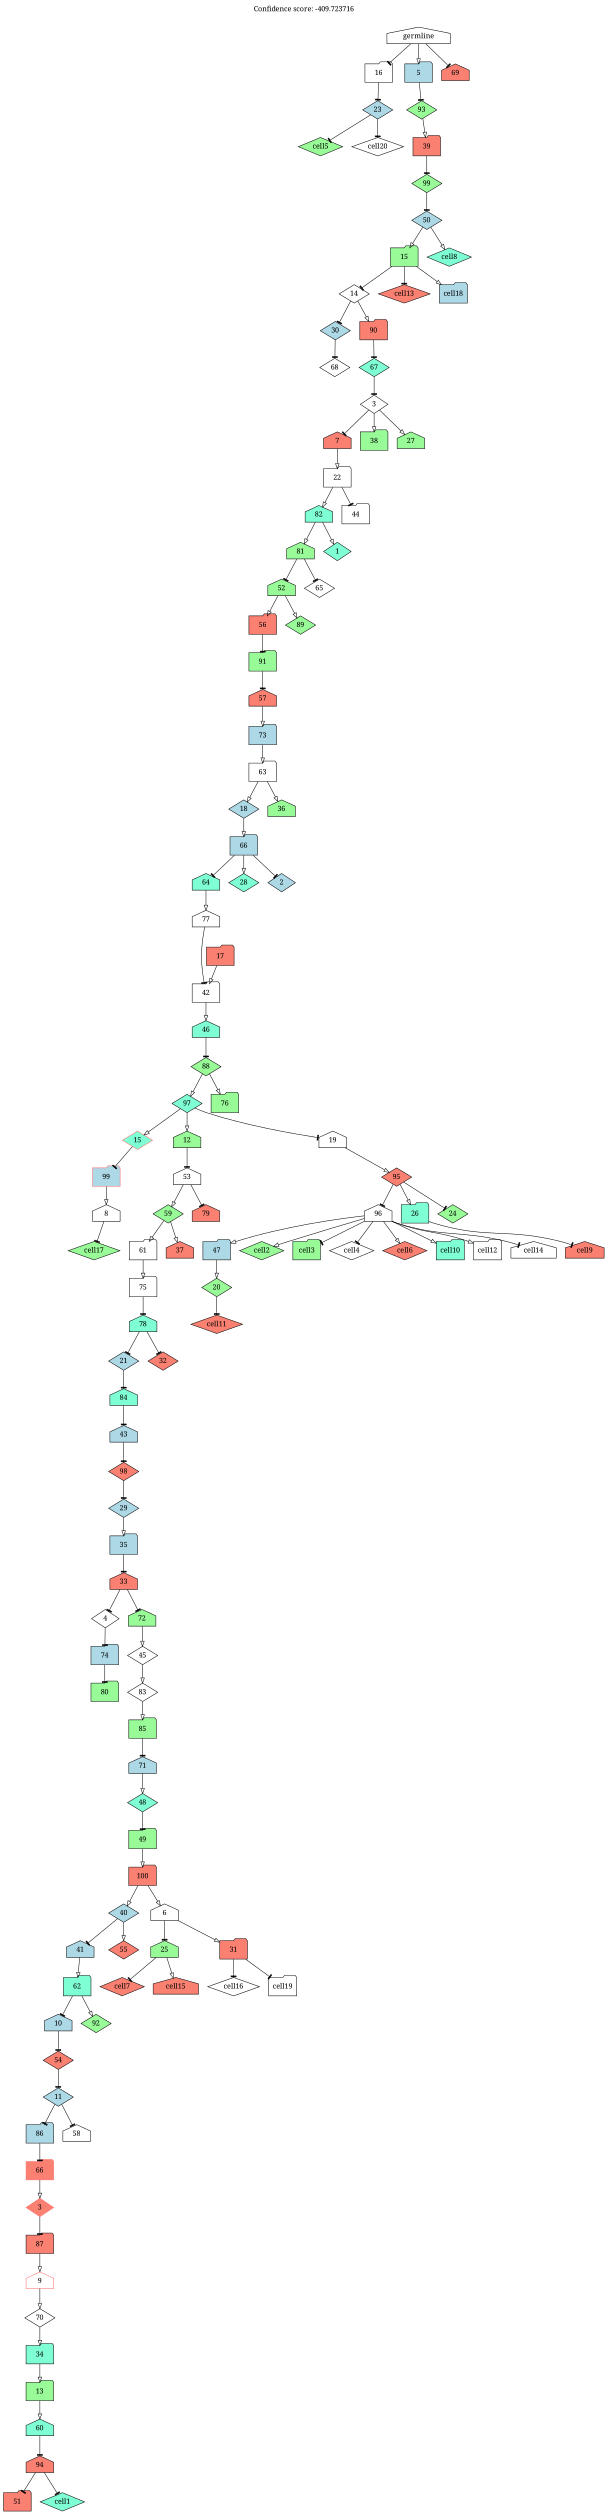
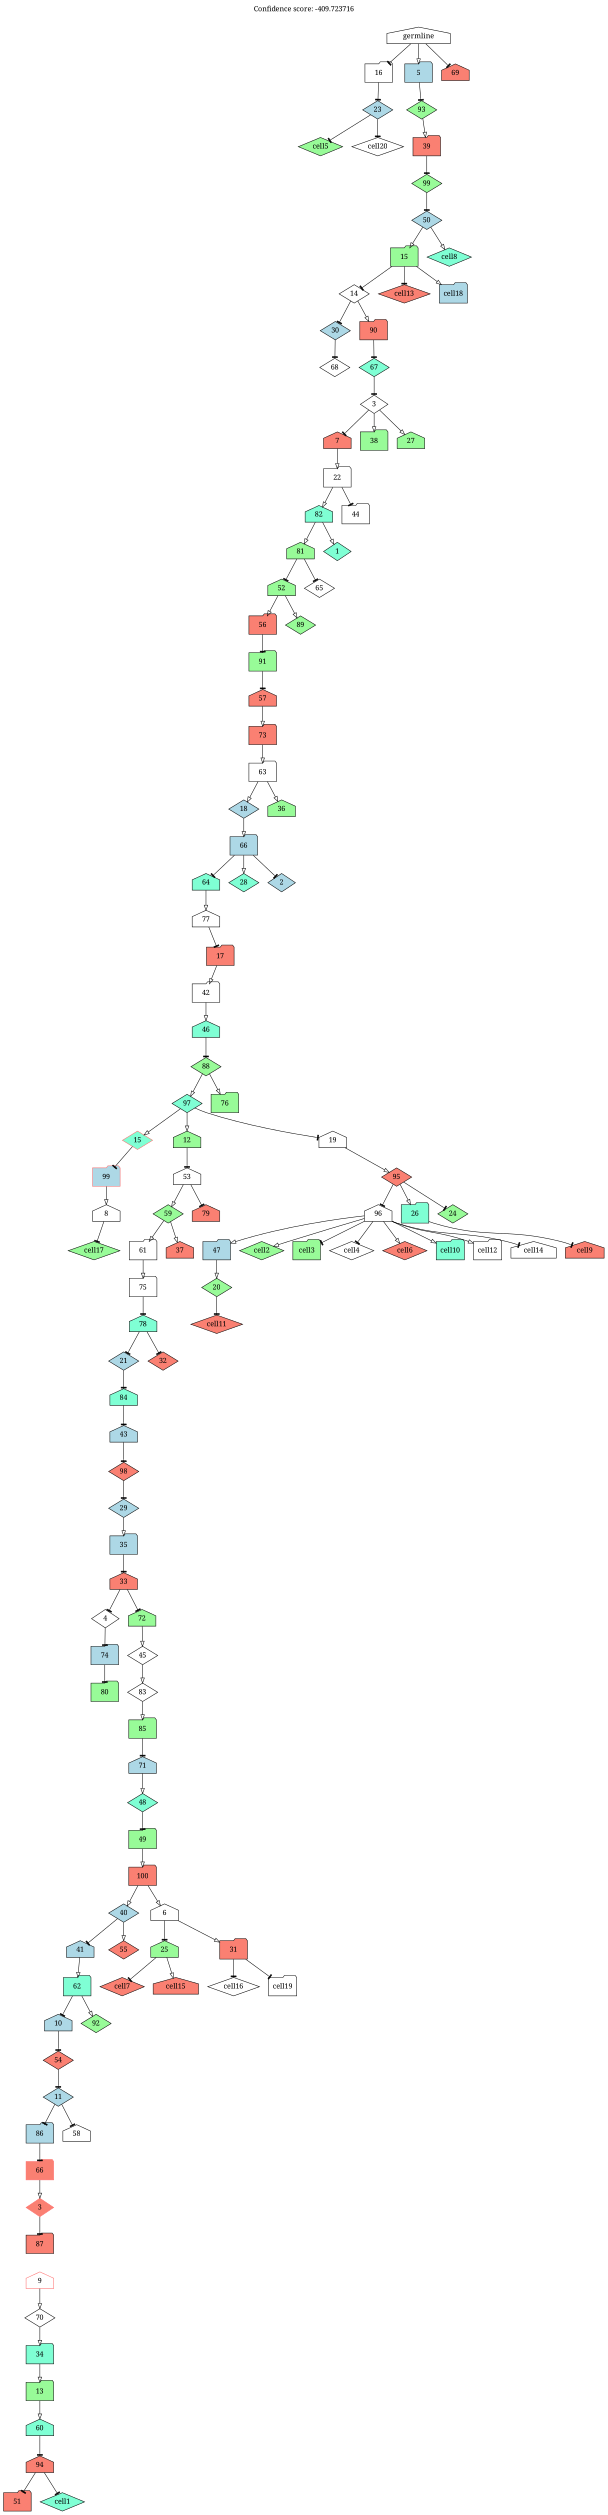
node "73": fillcolor lightblue -> salmon
edge "77" -> "42": now "77" -> "17"
edge "87" -> "9": removed
